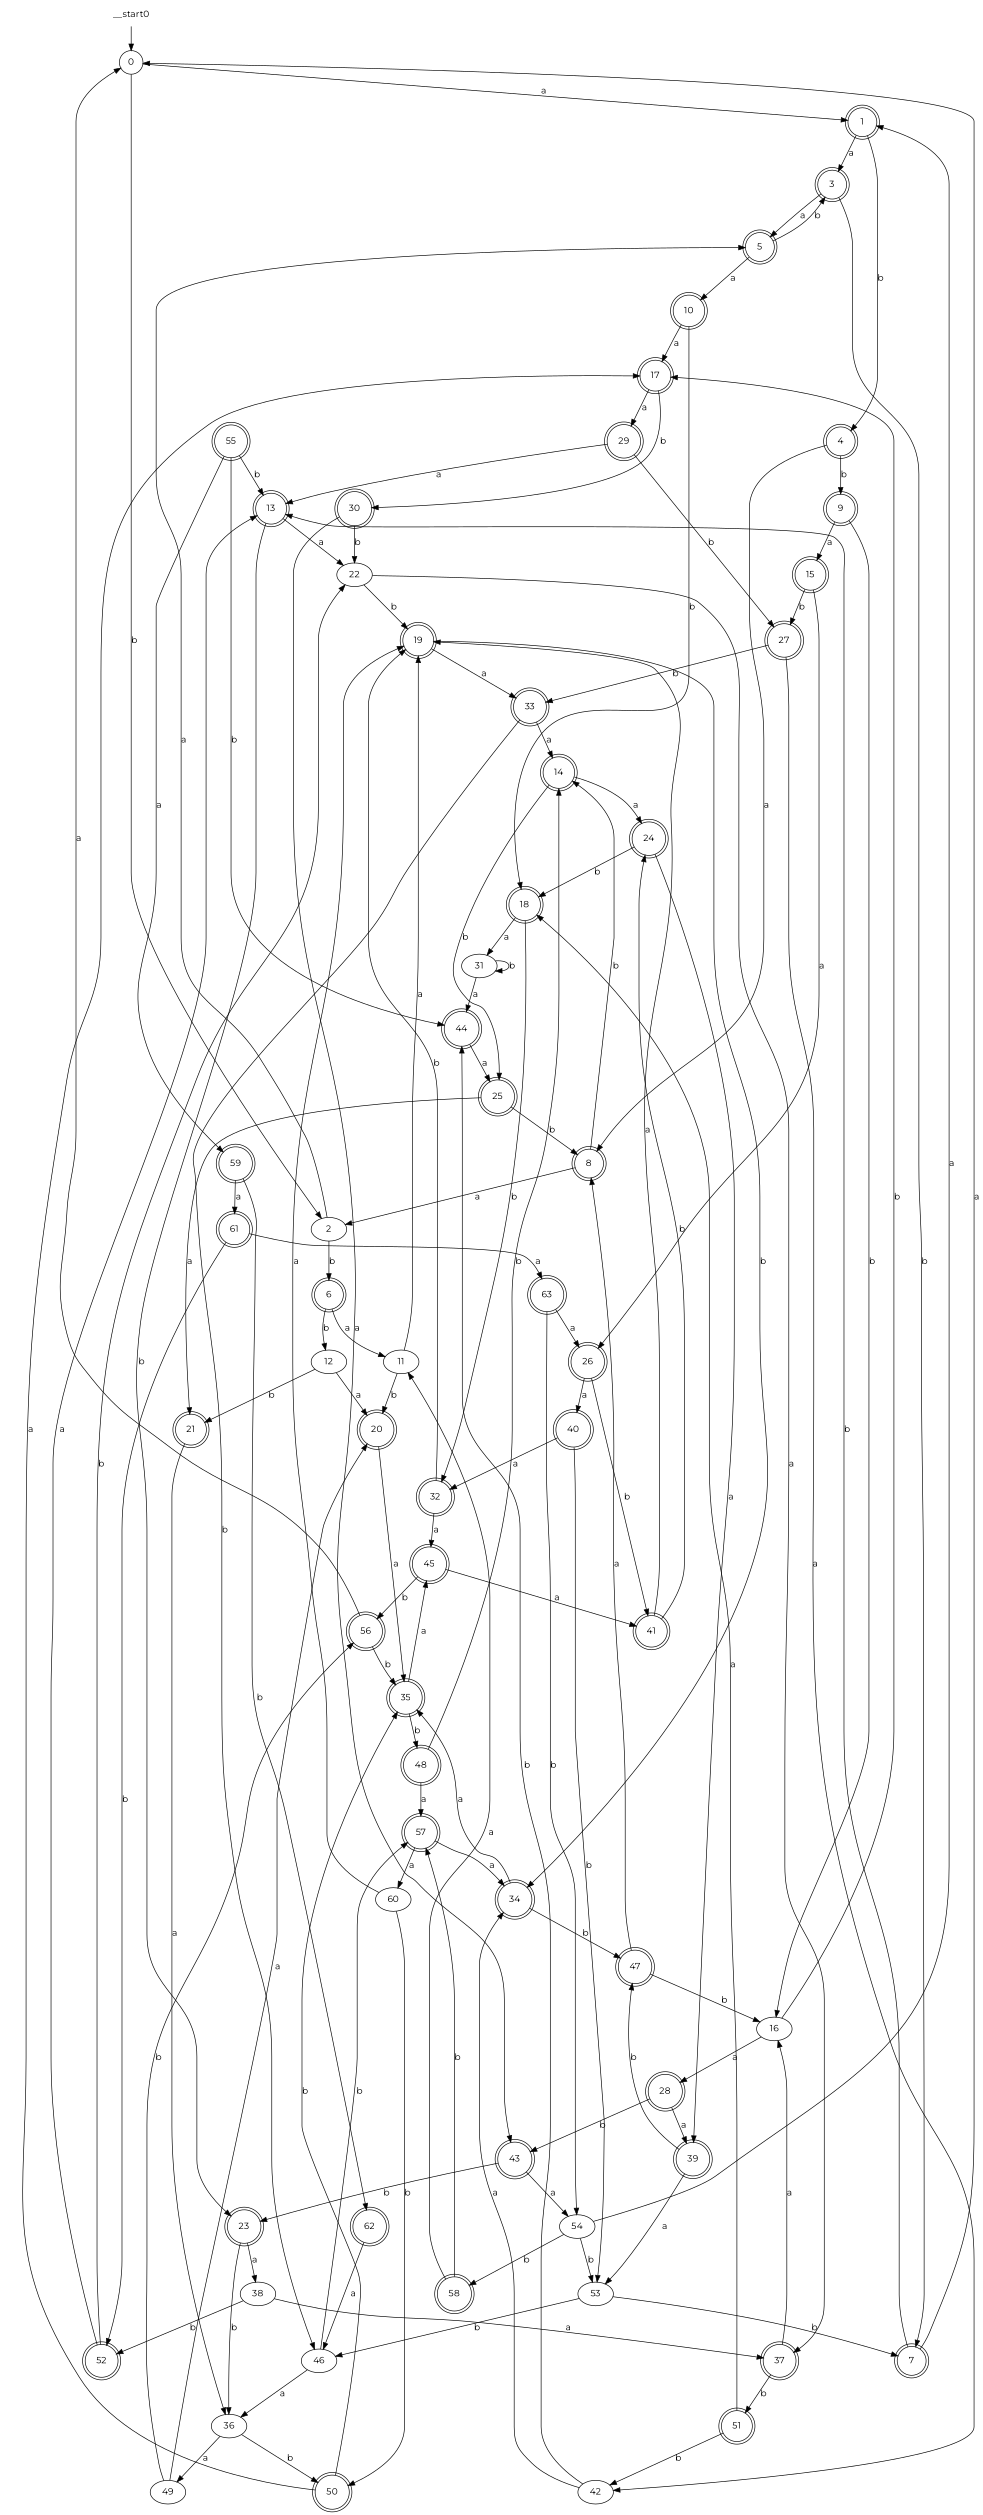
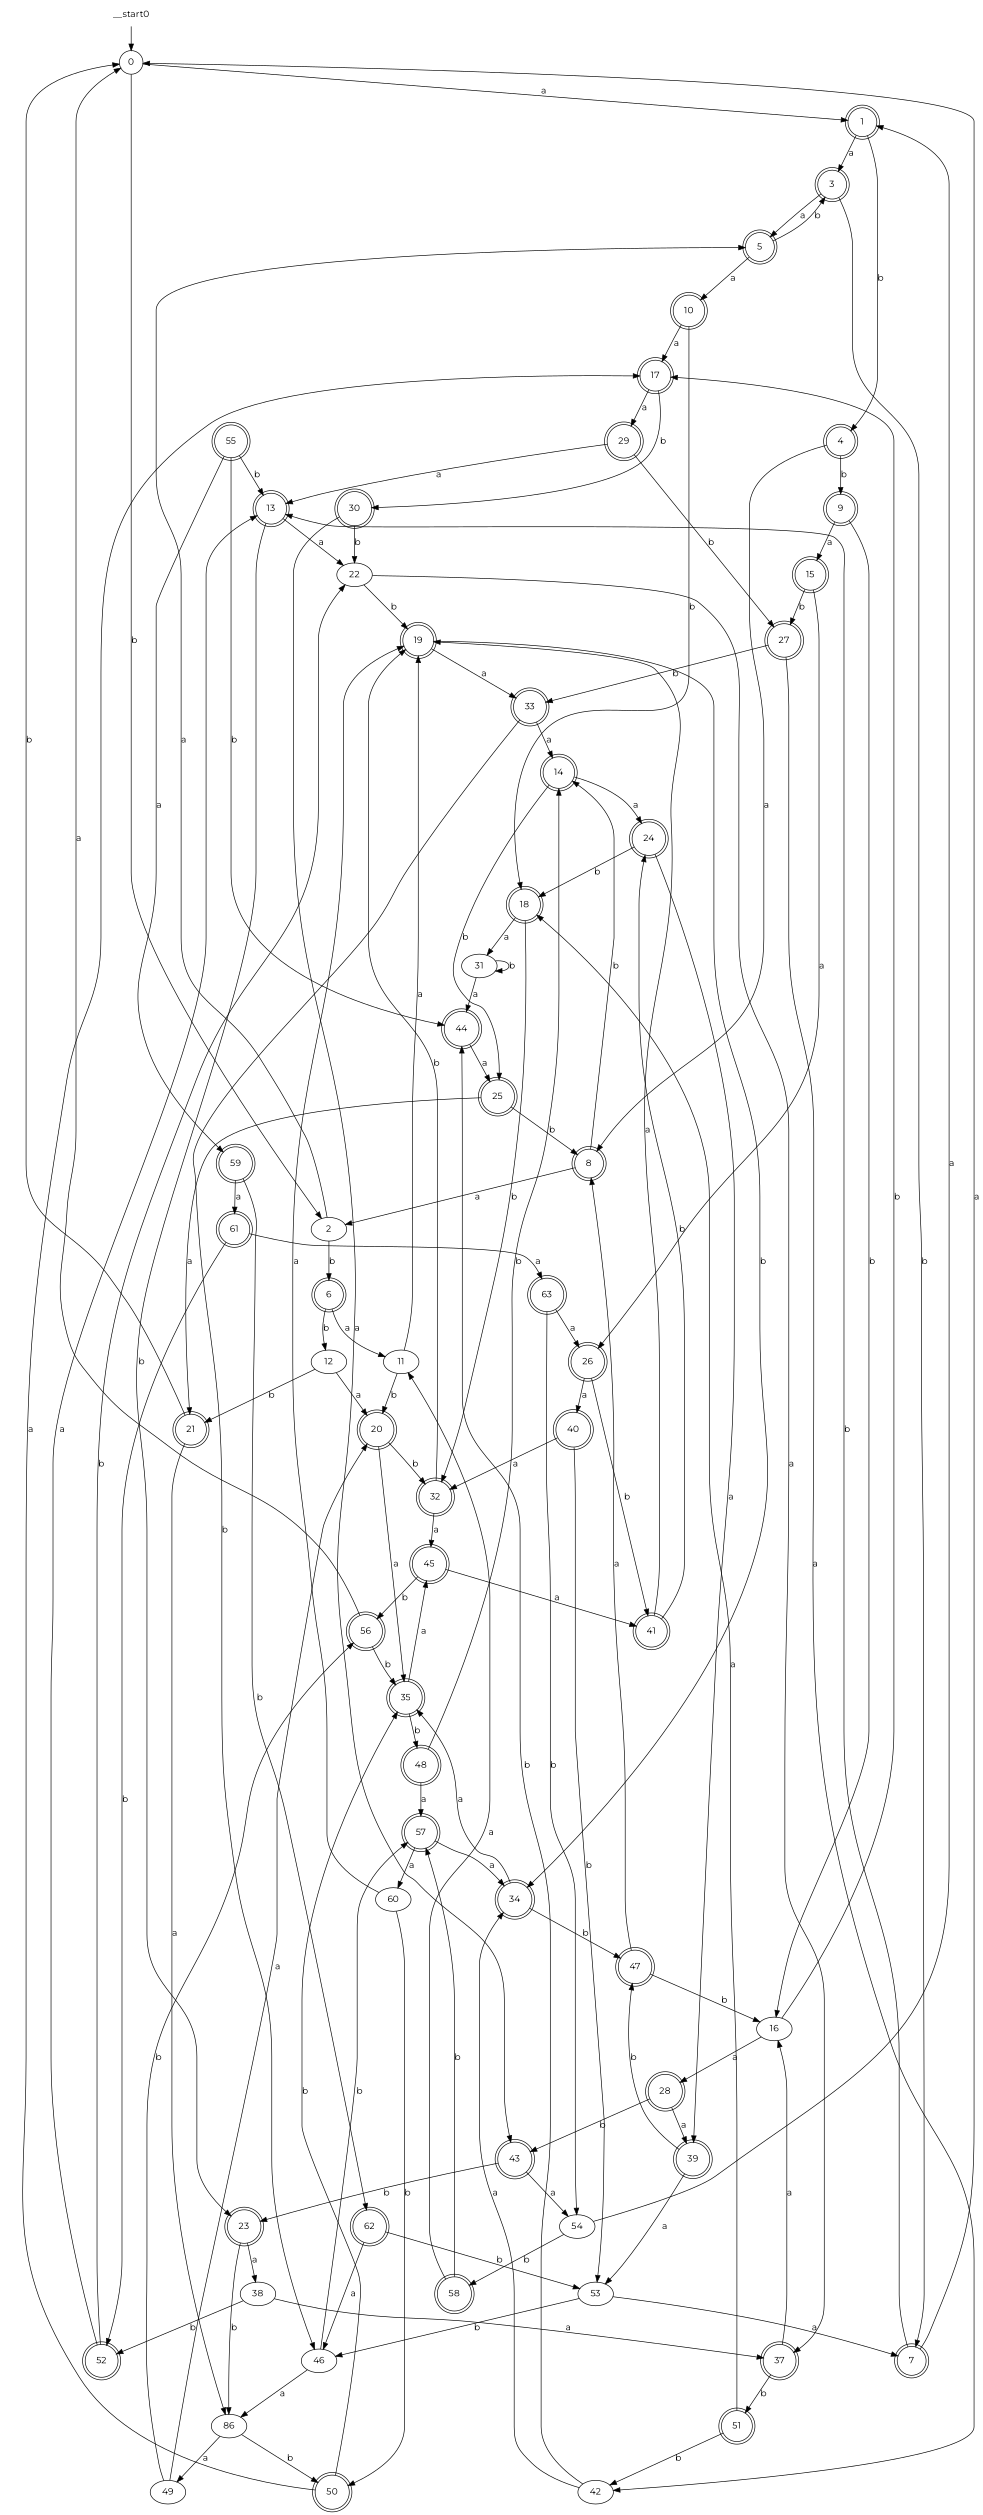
edge "21" -> "0": added, label "b"
edge "20" -> "32": added, label "b"
edge "54" -> "53": now "62" -> "53"
edge "53" -> "7": label "b" -> "a"
node "36": label "36" -> "86"
